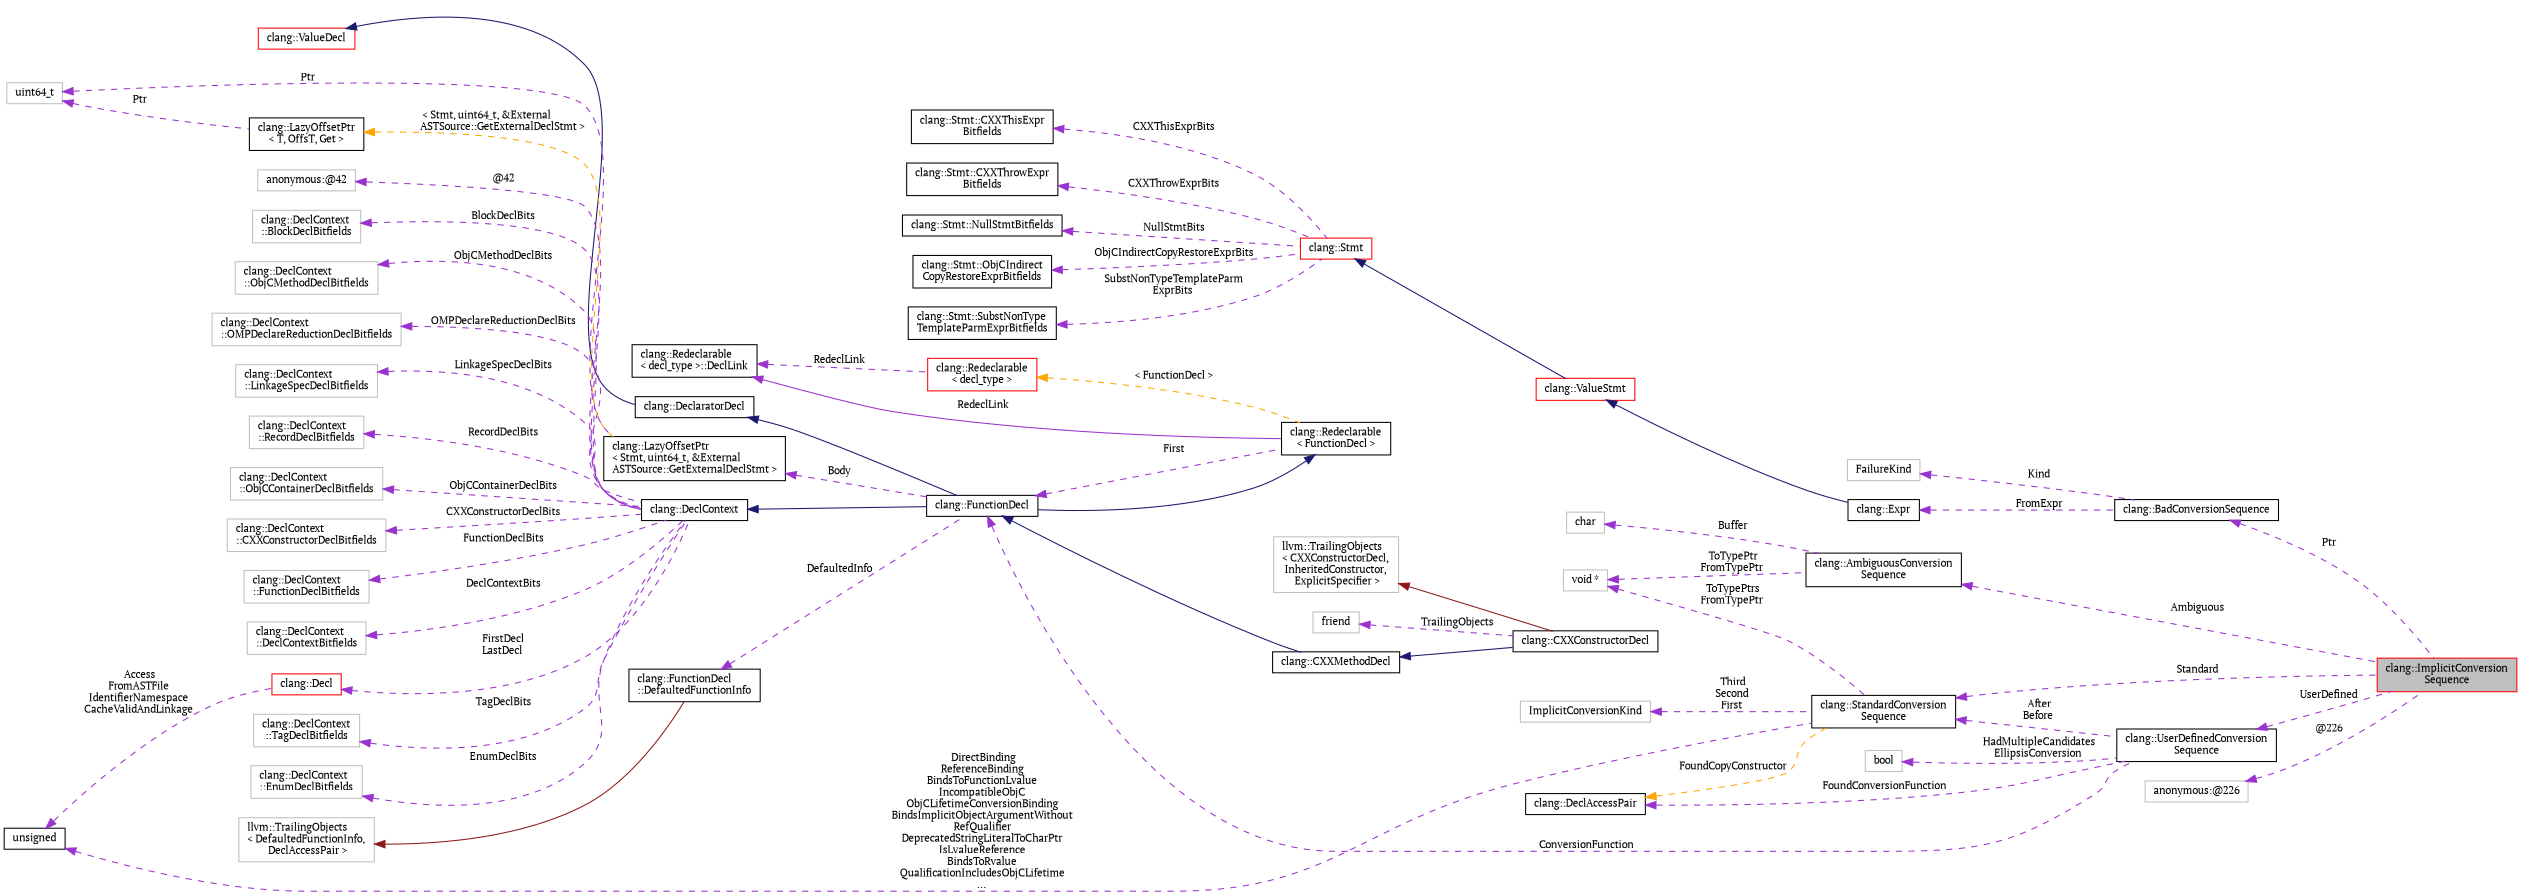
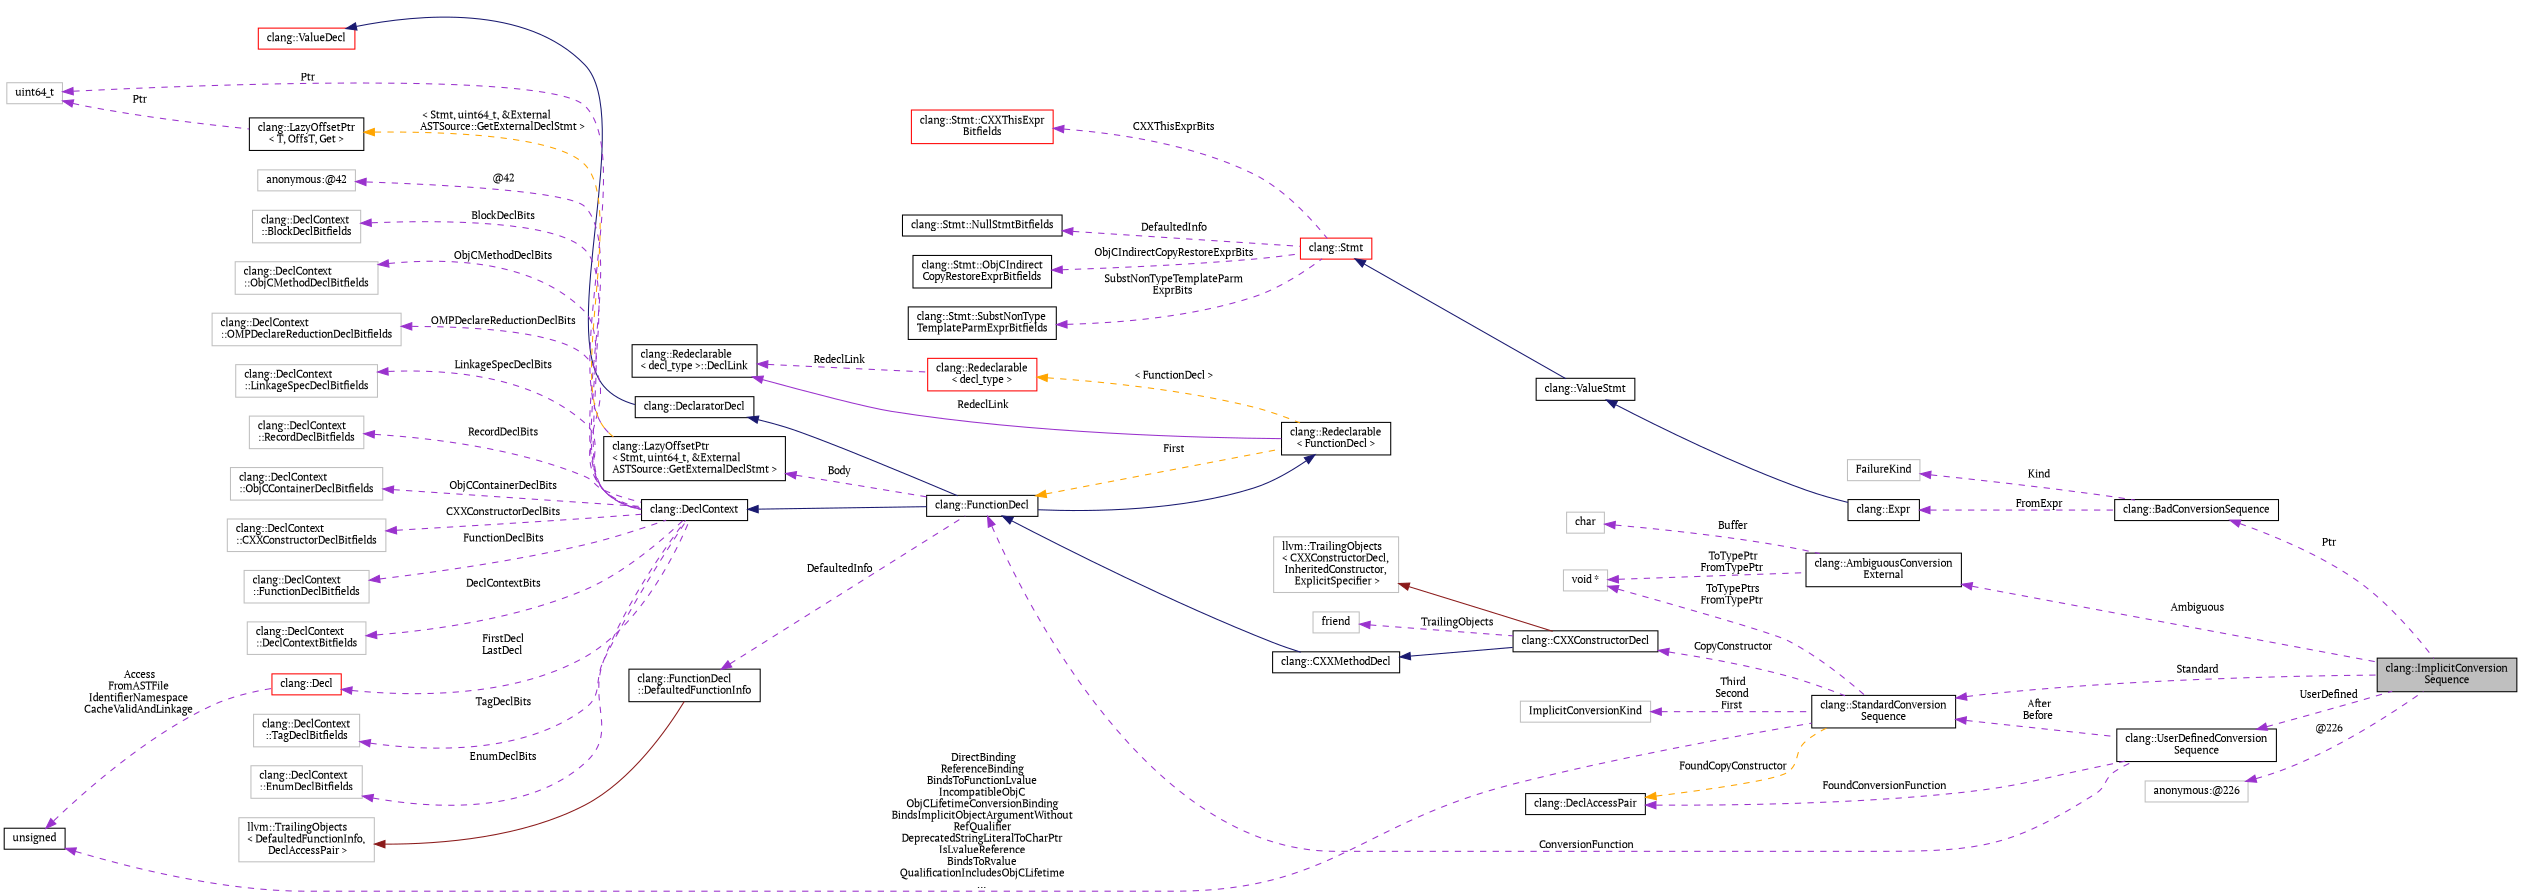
node "clang::Stmt::CXXThisExpr Bitfields": color black -> red
node "clang::Stmt::CXXThrowExpr Bitfields": removed
edge "clang::Stmt" -> "clang::Stmt::NullStmtBitfields": label " NullStmtBits" -> " DefaultedInfo"
node "clang::ValueStmt": color red -> black
edge "clang::Redeclarable < FunctionDecl >" -> "clang::FunctionDecl": color darkorchid3 -> orange
node "clang::AmbiguousConversion Sequence": label "clang::AmbiguousConversion Sequence" -> "clang::AmbiguousConversion External"
edge "clang::StandardConversion Sequence" -> "clang::CXXConstructorDecl": added, label "CopyConstructor"
node "clang::ImplicitConversion Sequence": color red -> black
node "bool": removed
